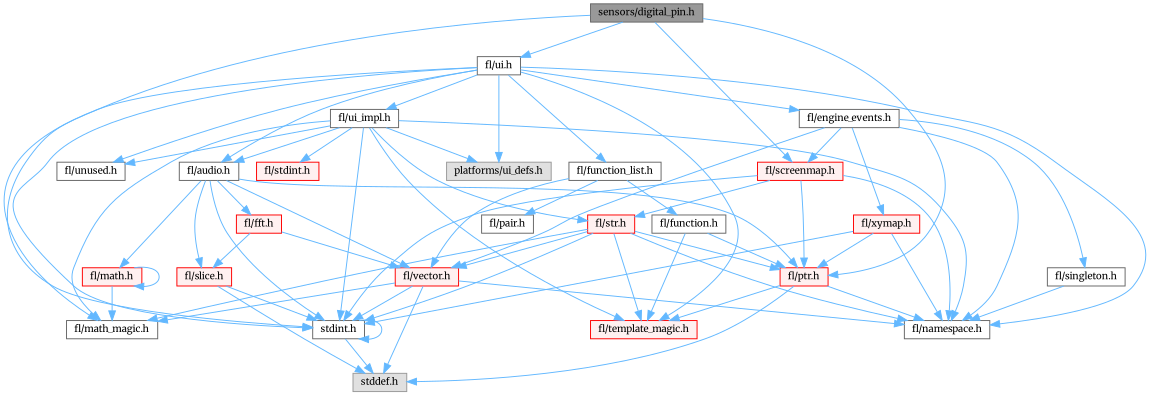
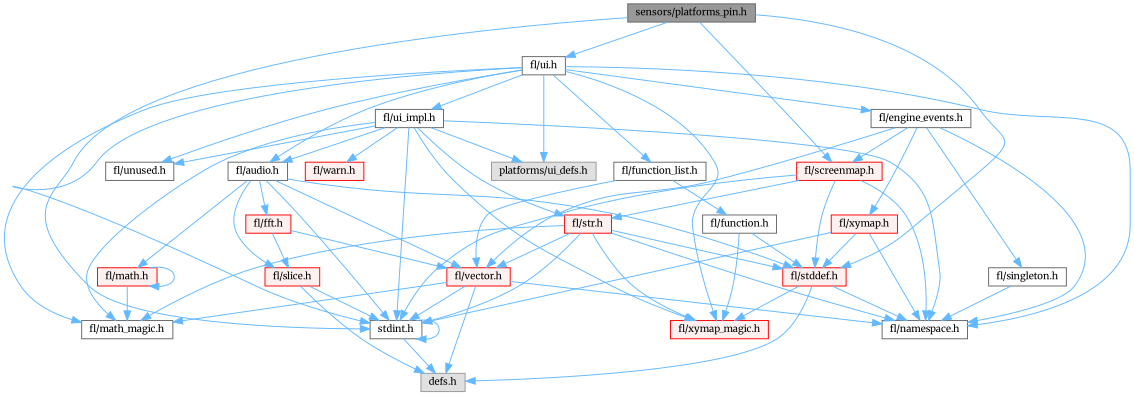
node "sensors/digital_pin.h": label "sensors/digital_pin.h" -> "sensors/platforms_pin.h"
node "fl/stdint.h": label "fl/stdint.h" -> "fl/warn.h"
node "fl/pair.h": removed
node "fl/ptr.h": label "fl/ptr.h" -> "fl/stddef.h"
node "fl/template_magic.h": label "fl/template_magic.h" -> "fl/xymap_magic.h"
node "stddef.h": label "stddef.h" -> "defs.h"
